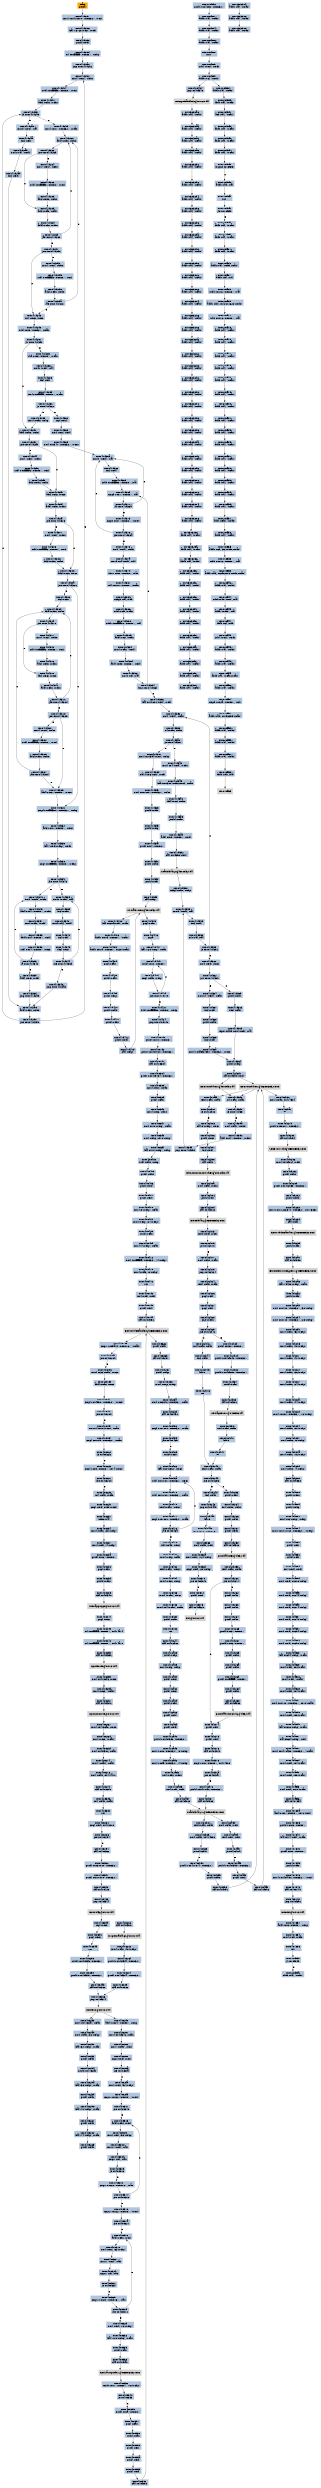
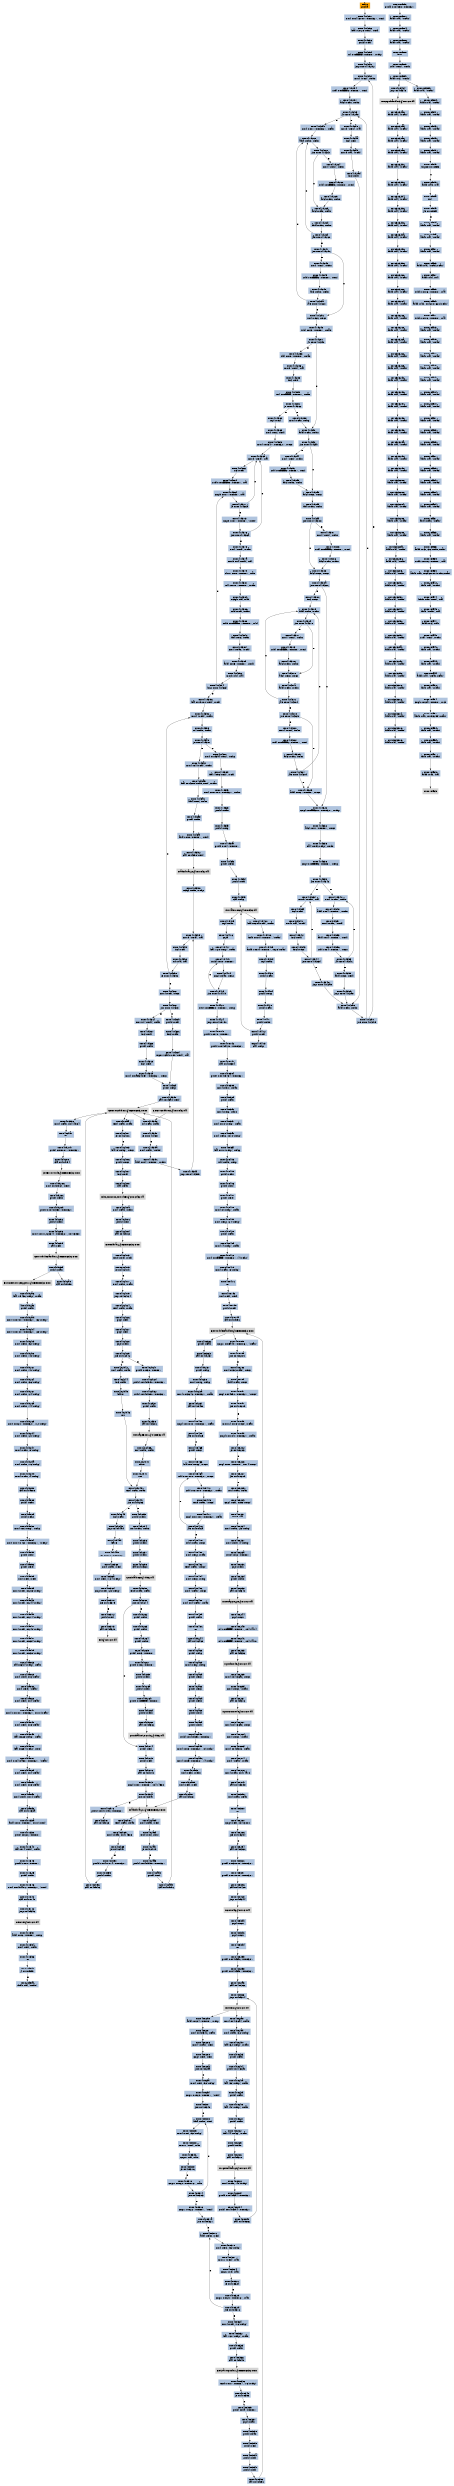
node "0x0018fef1 aeb %al, (%eax)": label "0x0018fef1 aeb %al, (%eax)" -> "0x0018fef1 addb %al, (%eax)"
node "0x7c903302 addb %al, (%eax)": added
edge "0x0041d413 call %ebp" -> "VirtualProtect@kernel32.dll": now "0x0041d412 pushl %edi" -> "VirtualProtect@kernel32.dll"
edge "0x0040b2a0 call 0x40f098" -> "EnumResourceTypesW@KERNEL32.DLL": now "0x0040b29f pushl %eax" -> "EnumResourceTypesW@KERNEL32.DLL"
edge "0x0040cb81 call 0x40f0c8" -> "LoadLibraryW@KERNEL32.DLL": now "0x0040cb7a jne 0x40cba1" -> "LoadLibraryW@KERNEL32.DLL"
edge "0x0040e2c5 pushl %eax" -> "0x0040e2c6 call 0x40f318": added
